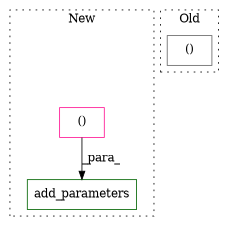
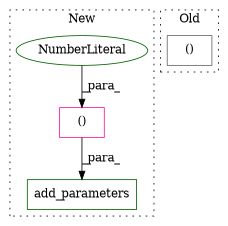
node "NumberLiteral": added
